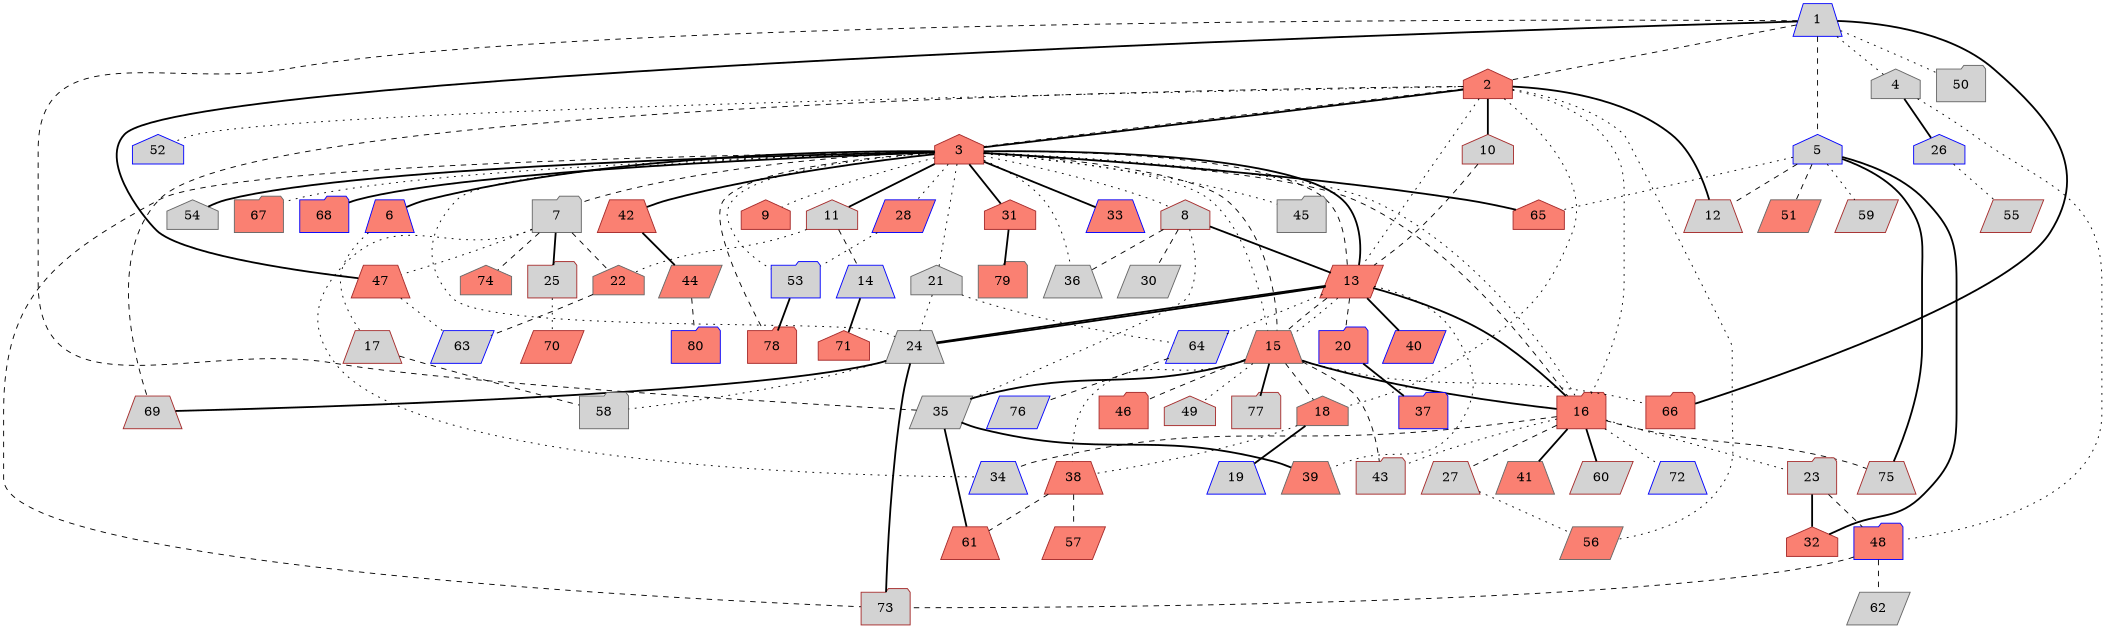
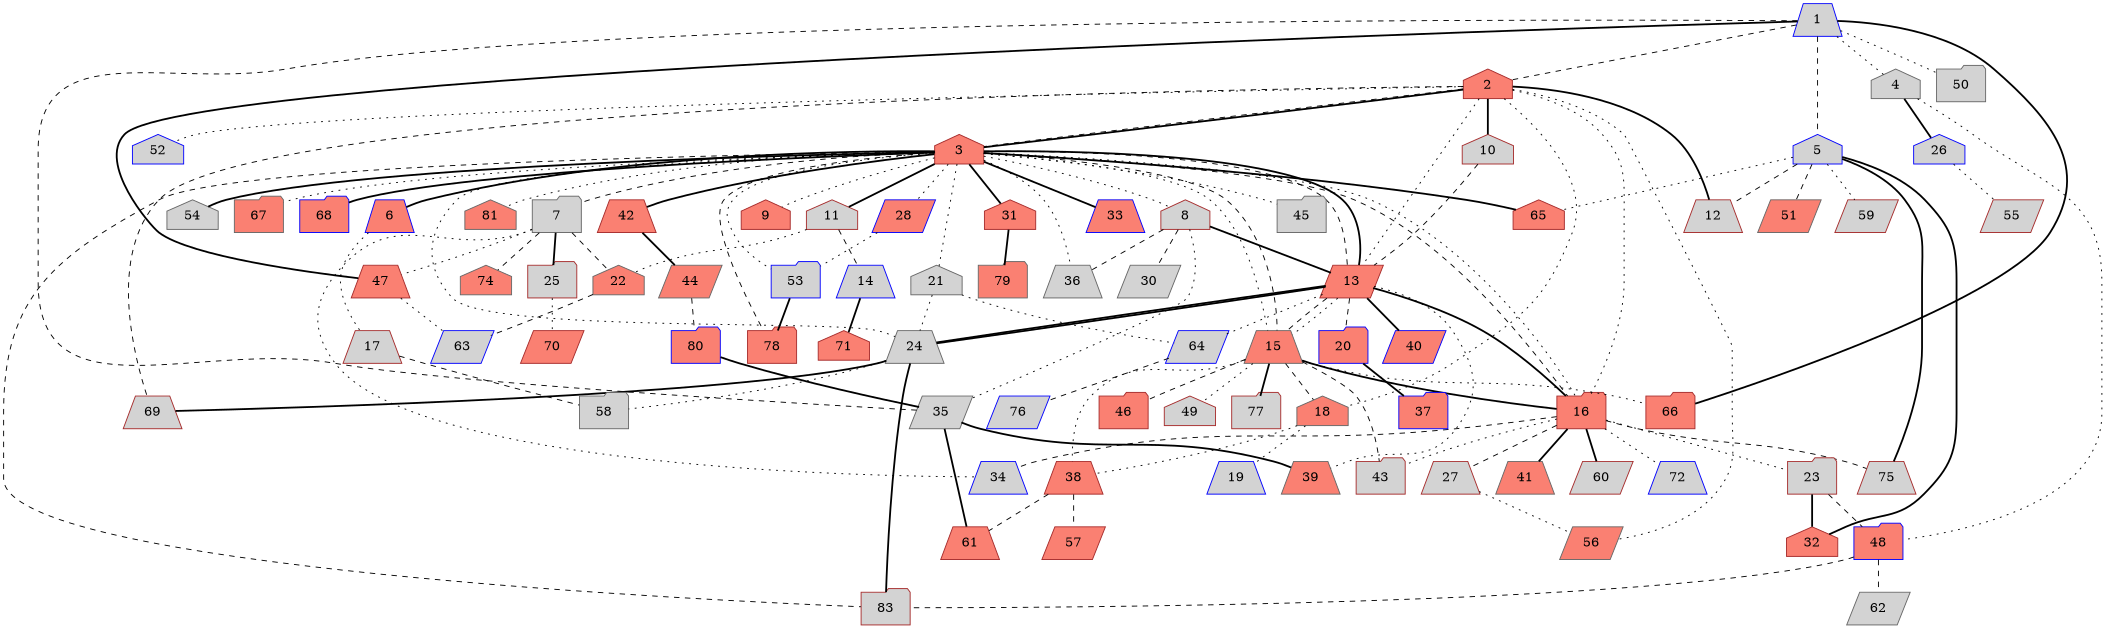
node "81": added
edge "15" -- "35": now "80" -- "35"
edge "18" -- "19": style bold -> dotted
node "73": label "73" -> "83"
